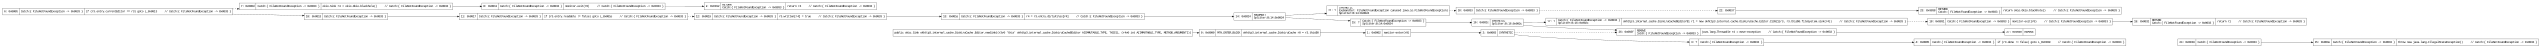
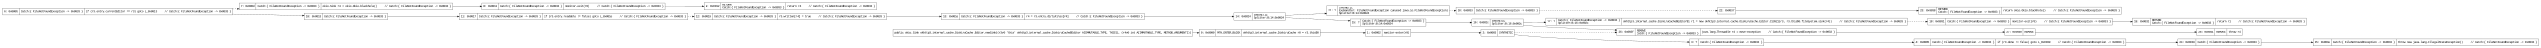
node "14: 0x0024": text "ARGUMENT" -> "SYNTHETIC"
node "28: 0x0041": added
edge "4: 0x0005" -> "24: 0x0039": added
